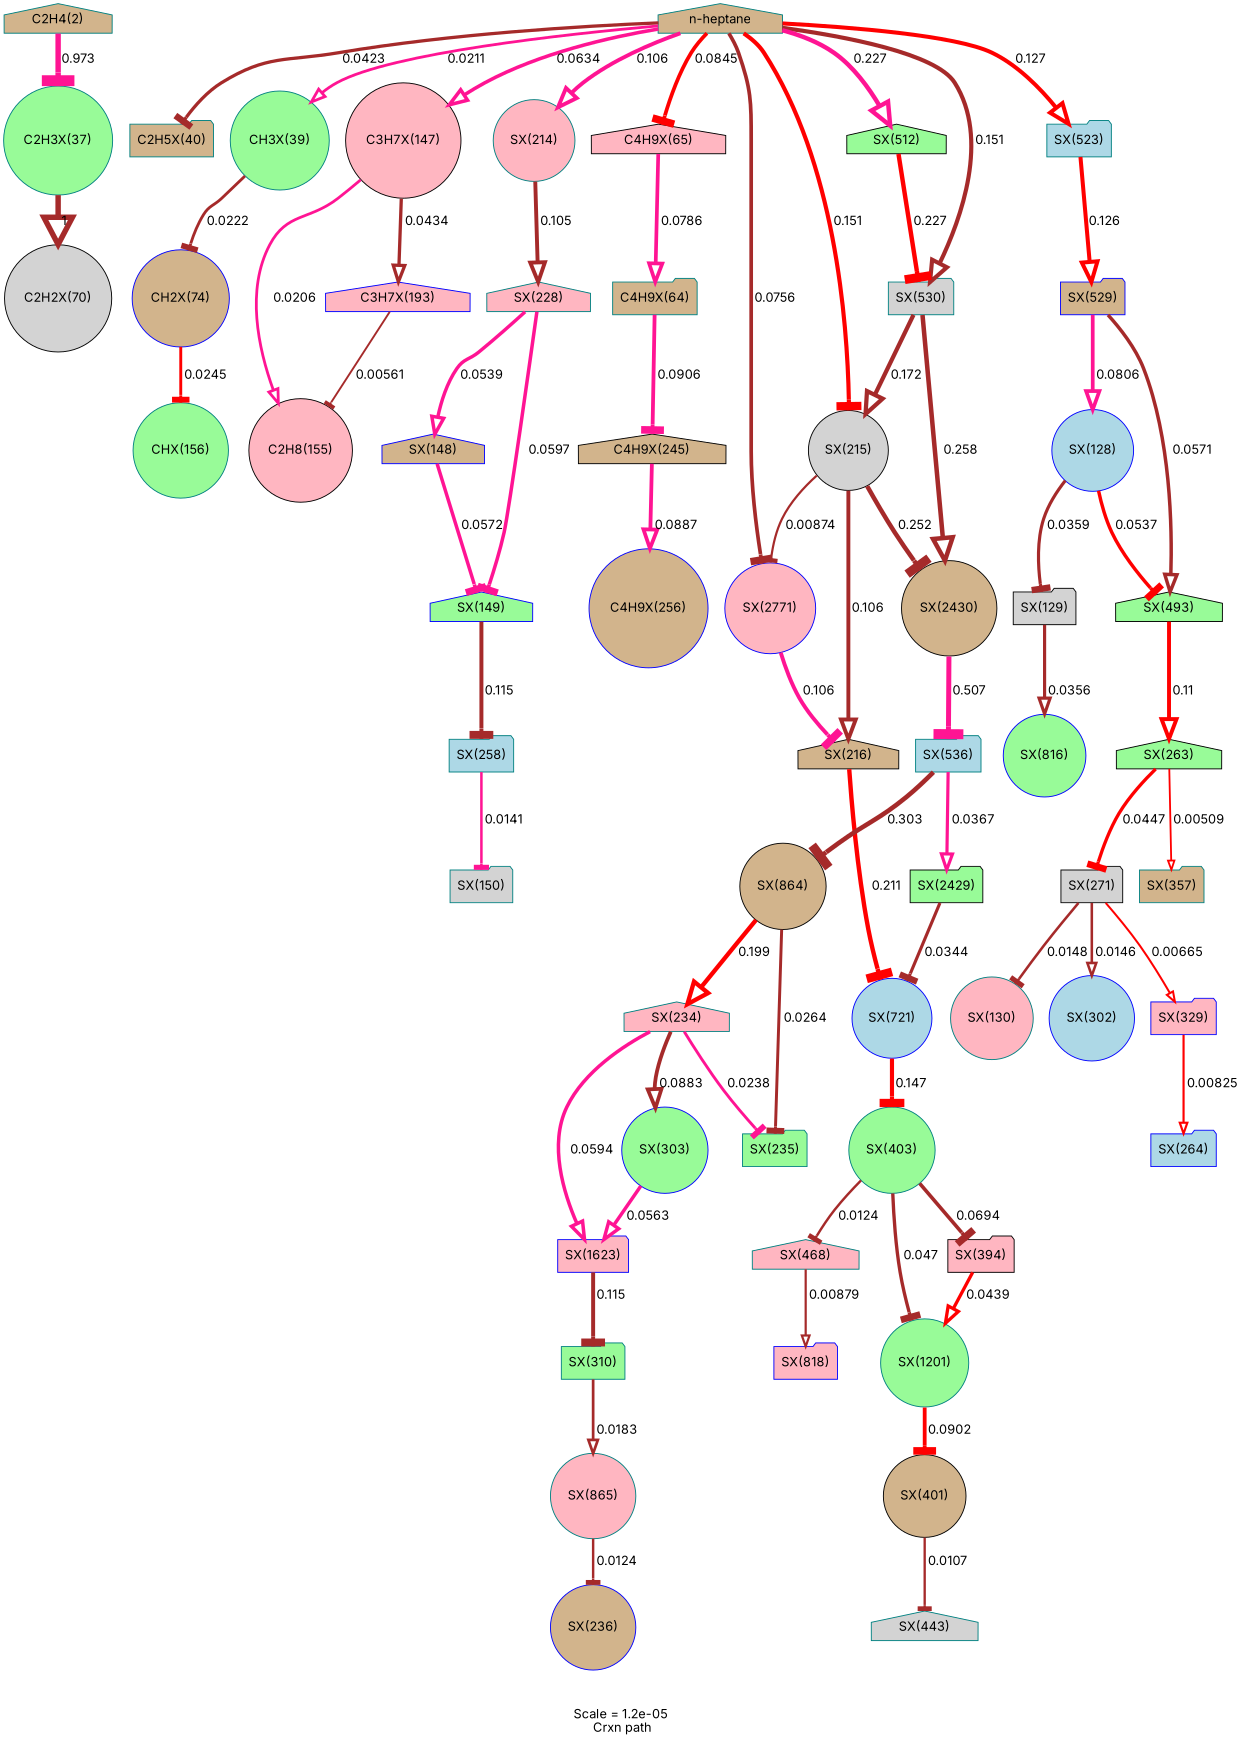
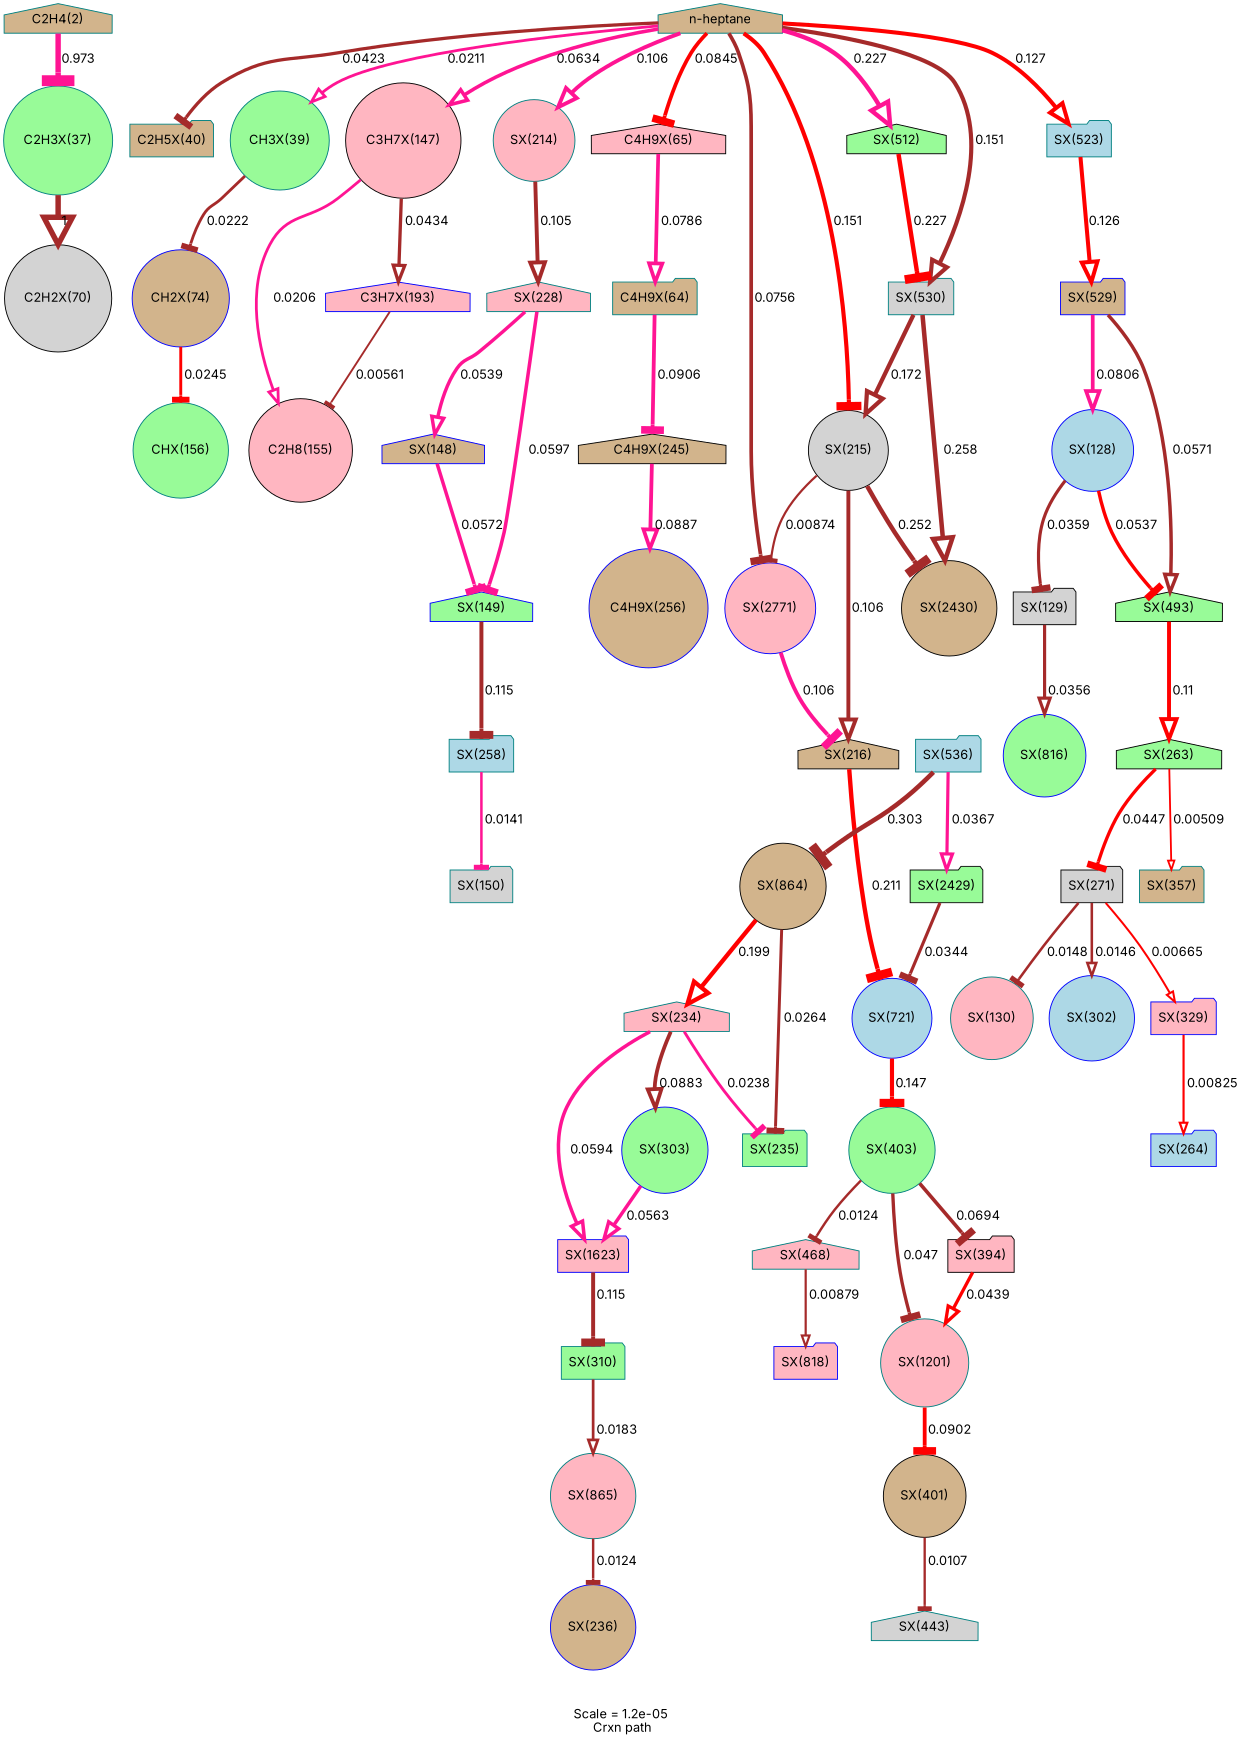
edge "SX(2430)" -> "SX(536)": removed, label "0.507"
node "SX(1201)": fillcolor palegreen -> lightpink
